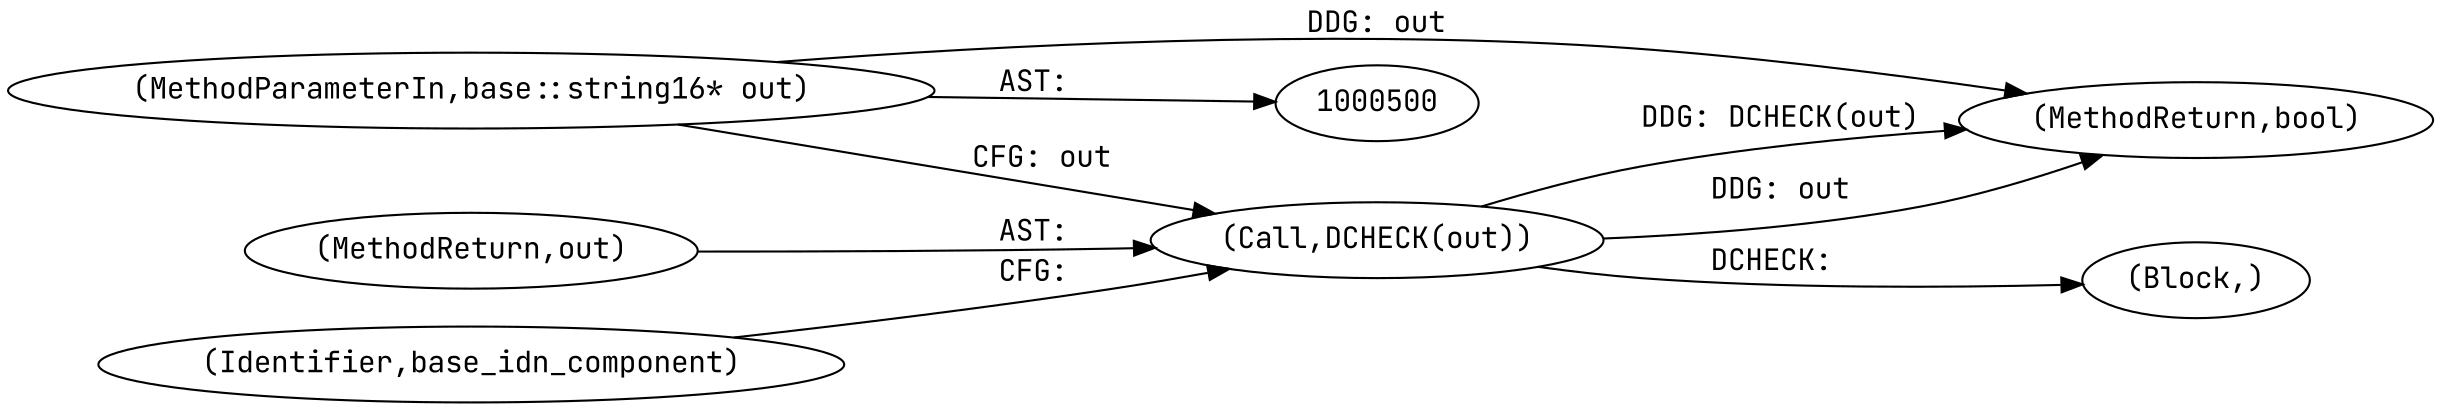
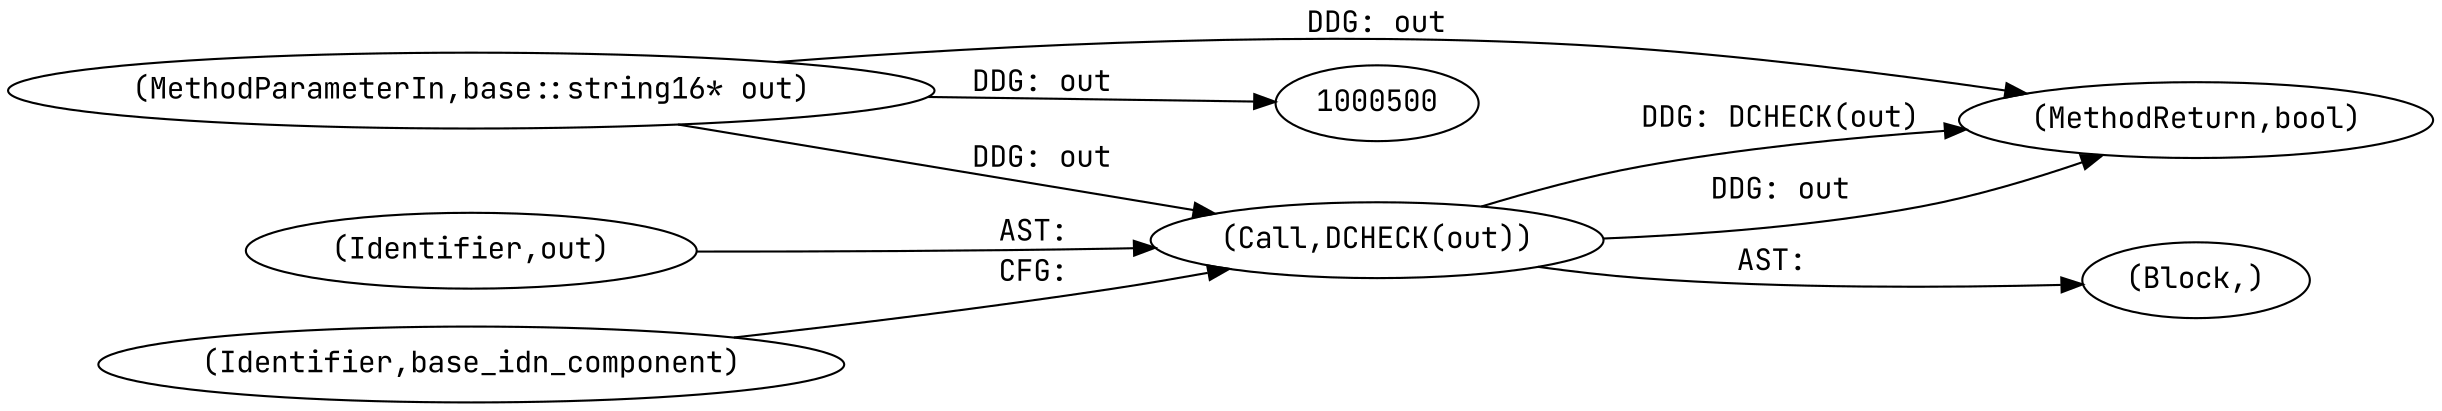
edge "(MethodParameterIn,base::string16* out)" -> "1000500": label "AST: " -> "DDG: out"
edge "(MethodParameterIn,base::string16* out)" -> "(Call,DCHECK(out))": label "CFG: out" -> "DDG: out"
node "(MethodReturn,out)": label "(MethodReturn,out)" -> "(Identifier,out)"
edge "(Call,DCHECK(out))" -> "(Block,)": label "DCHECK: " -> "AST: "
